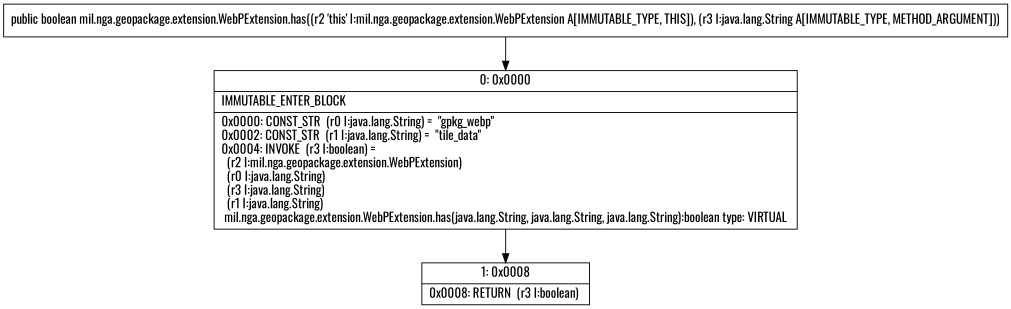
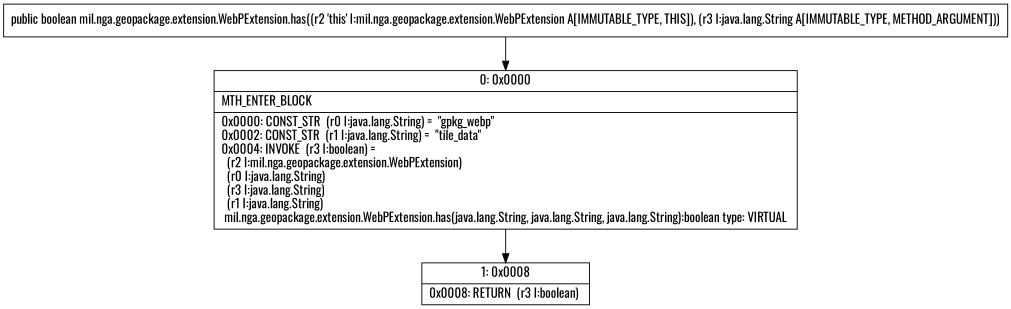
node "0: 0x0000": text "IMMUTABLE_ENTER_BLOCK" -> "MTH_ENTER_BLOCK"
